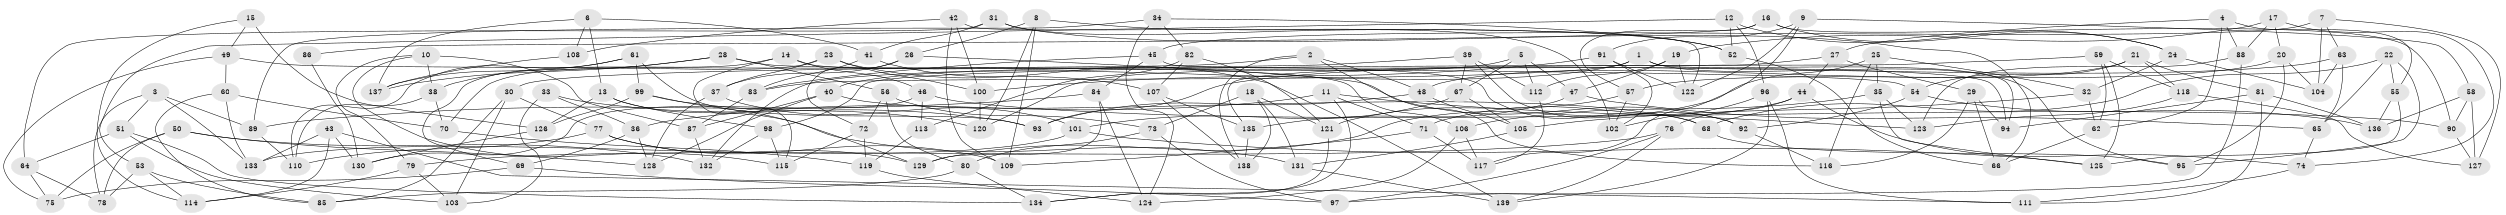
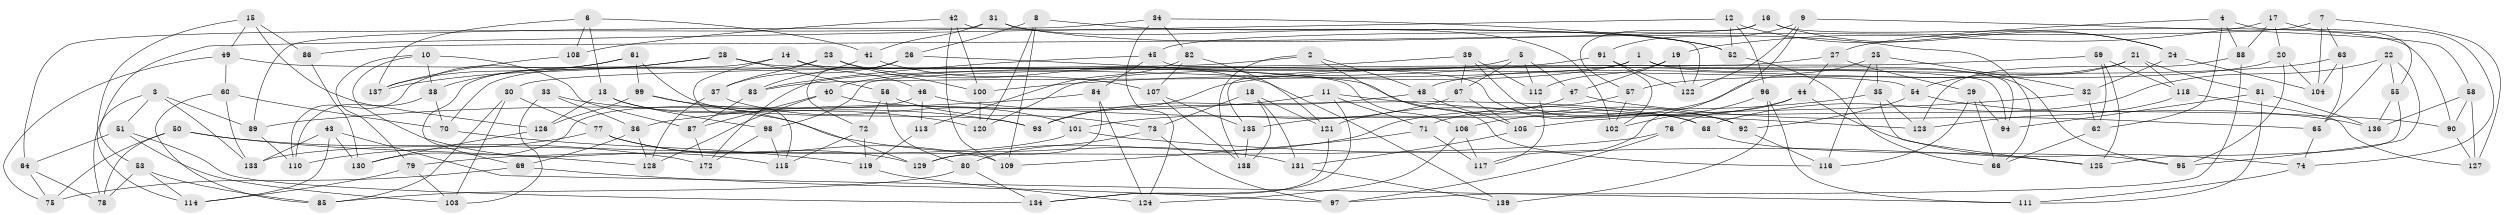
edge "15" -- "86": added
node "132": label "132" -> "172"
edge "76" -- "139": removed
